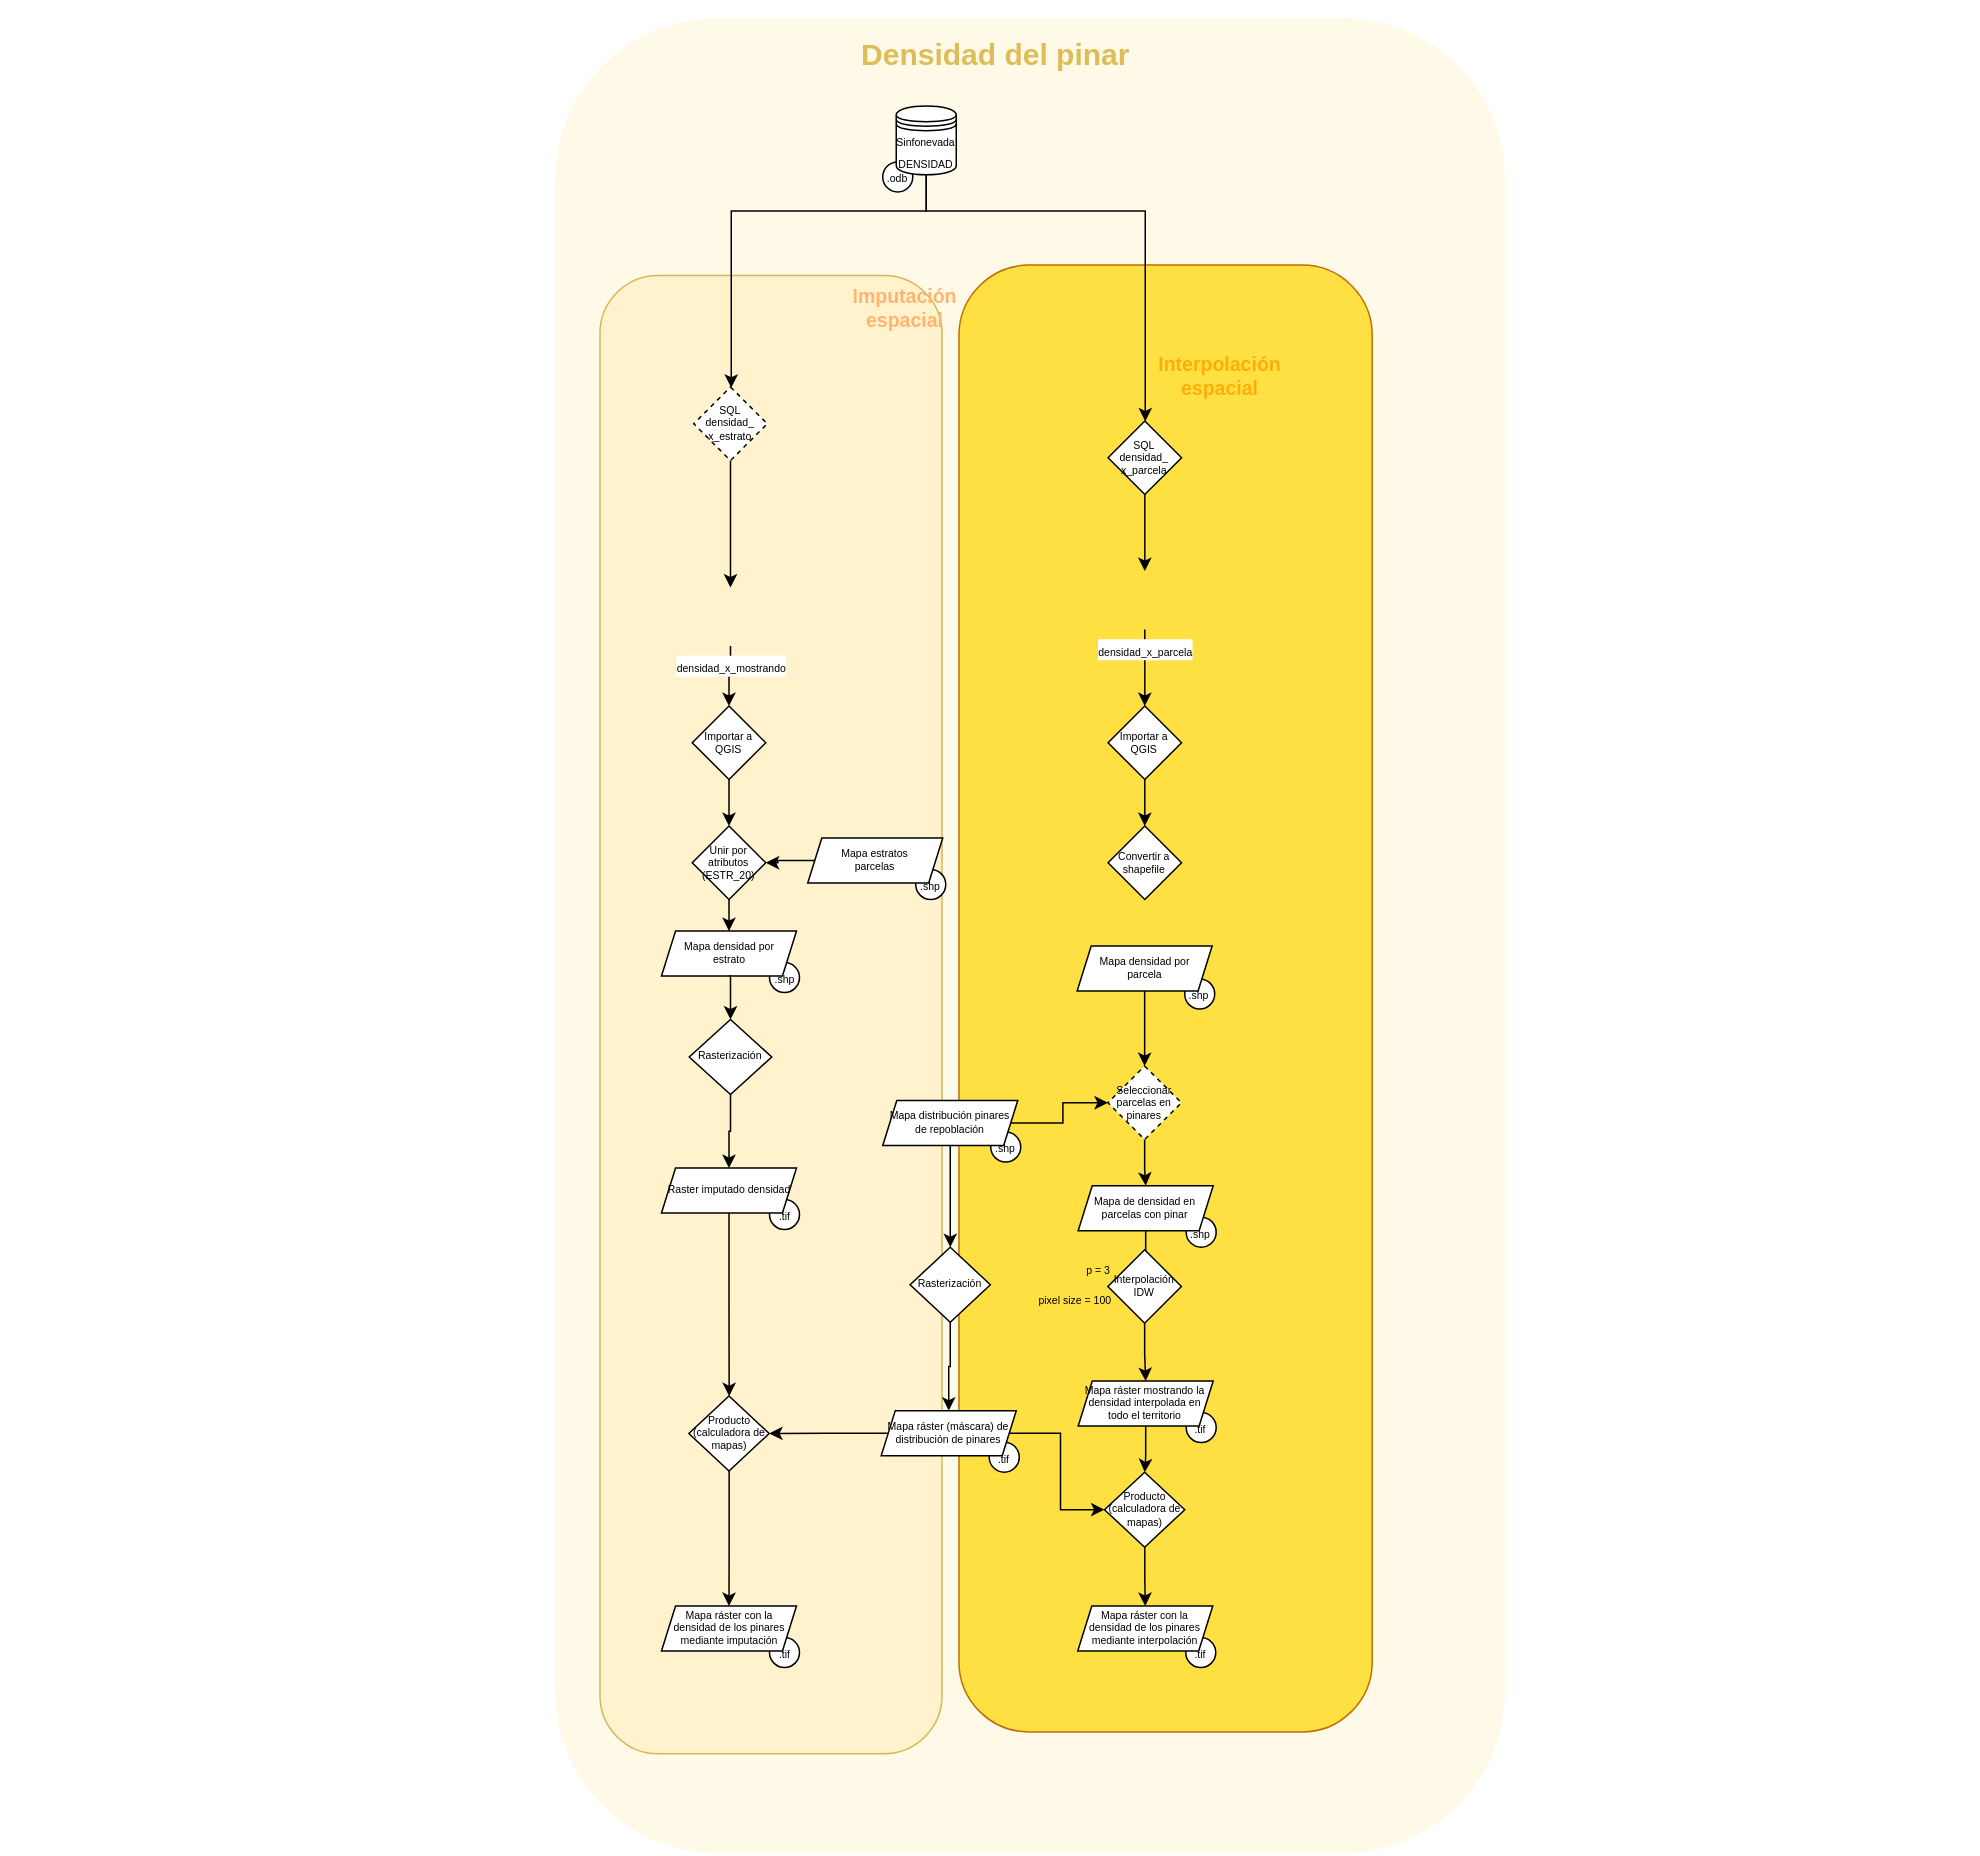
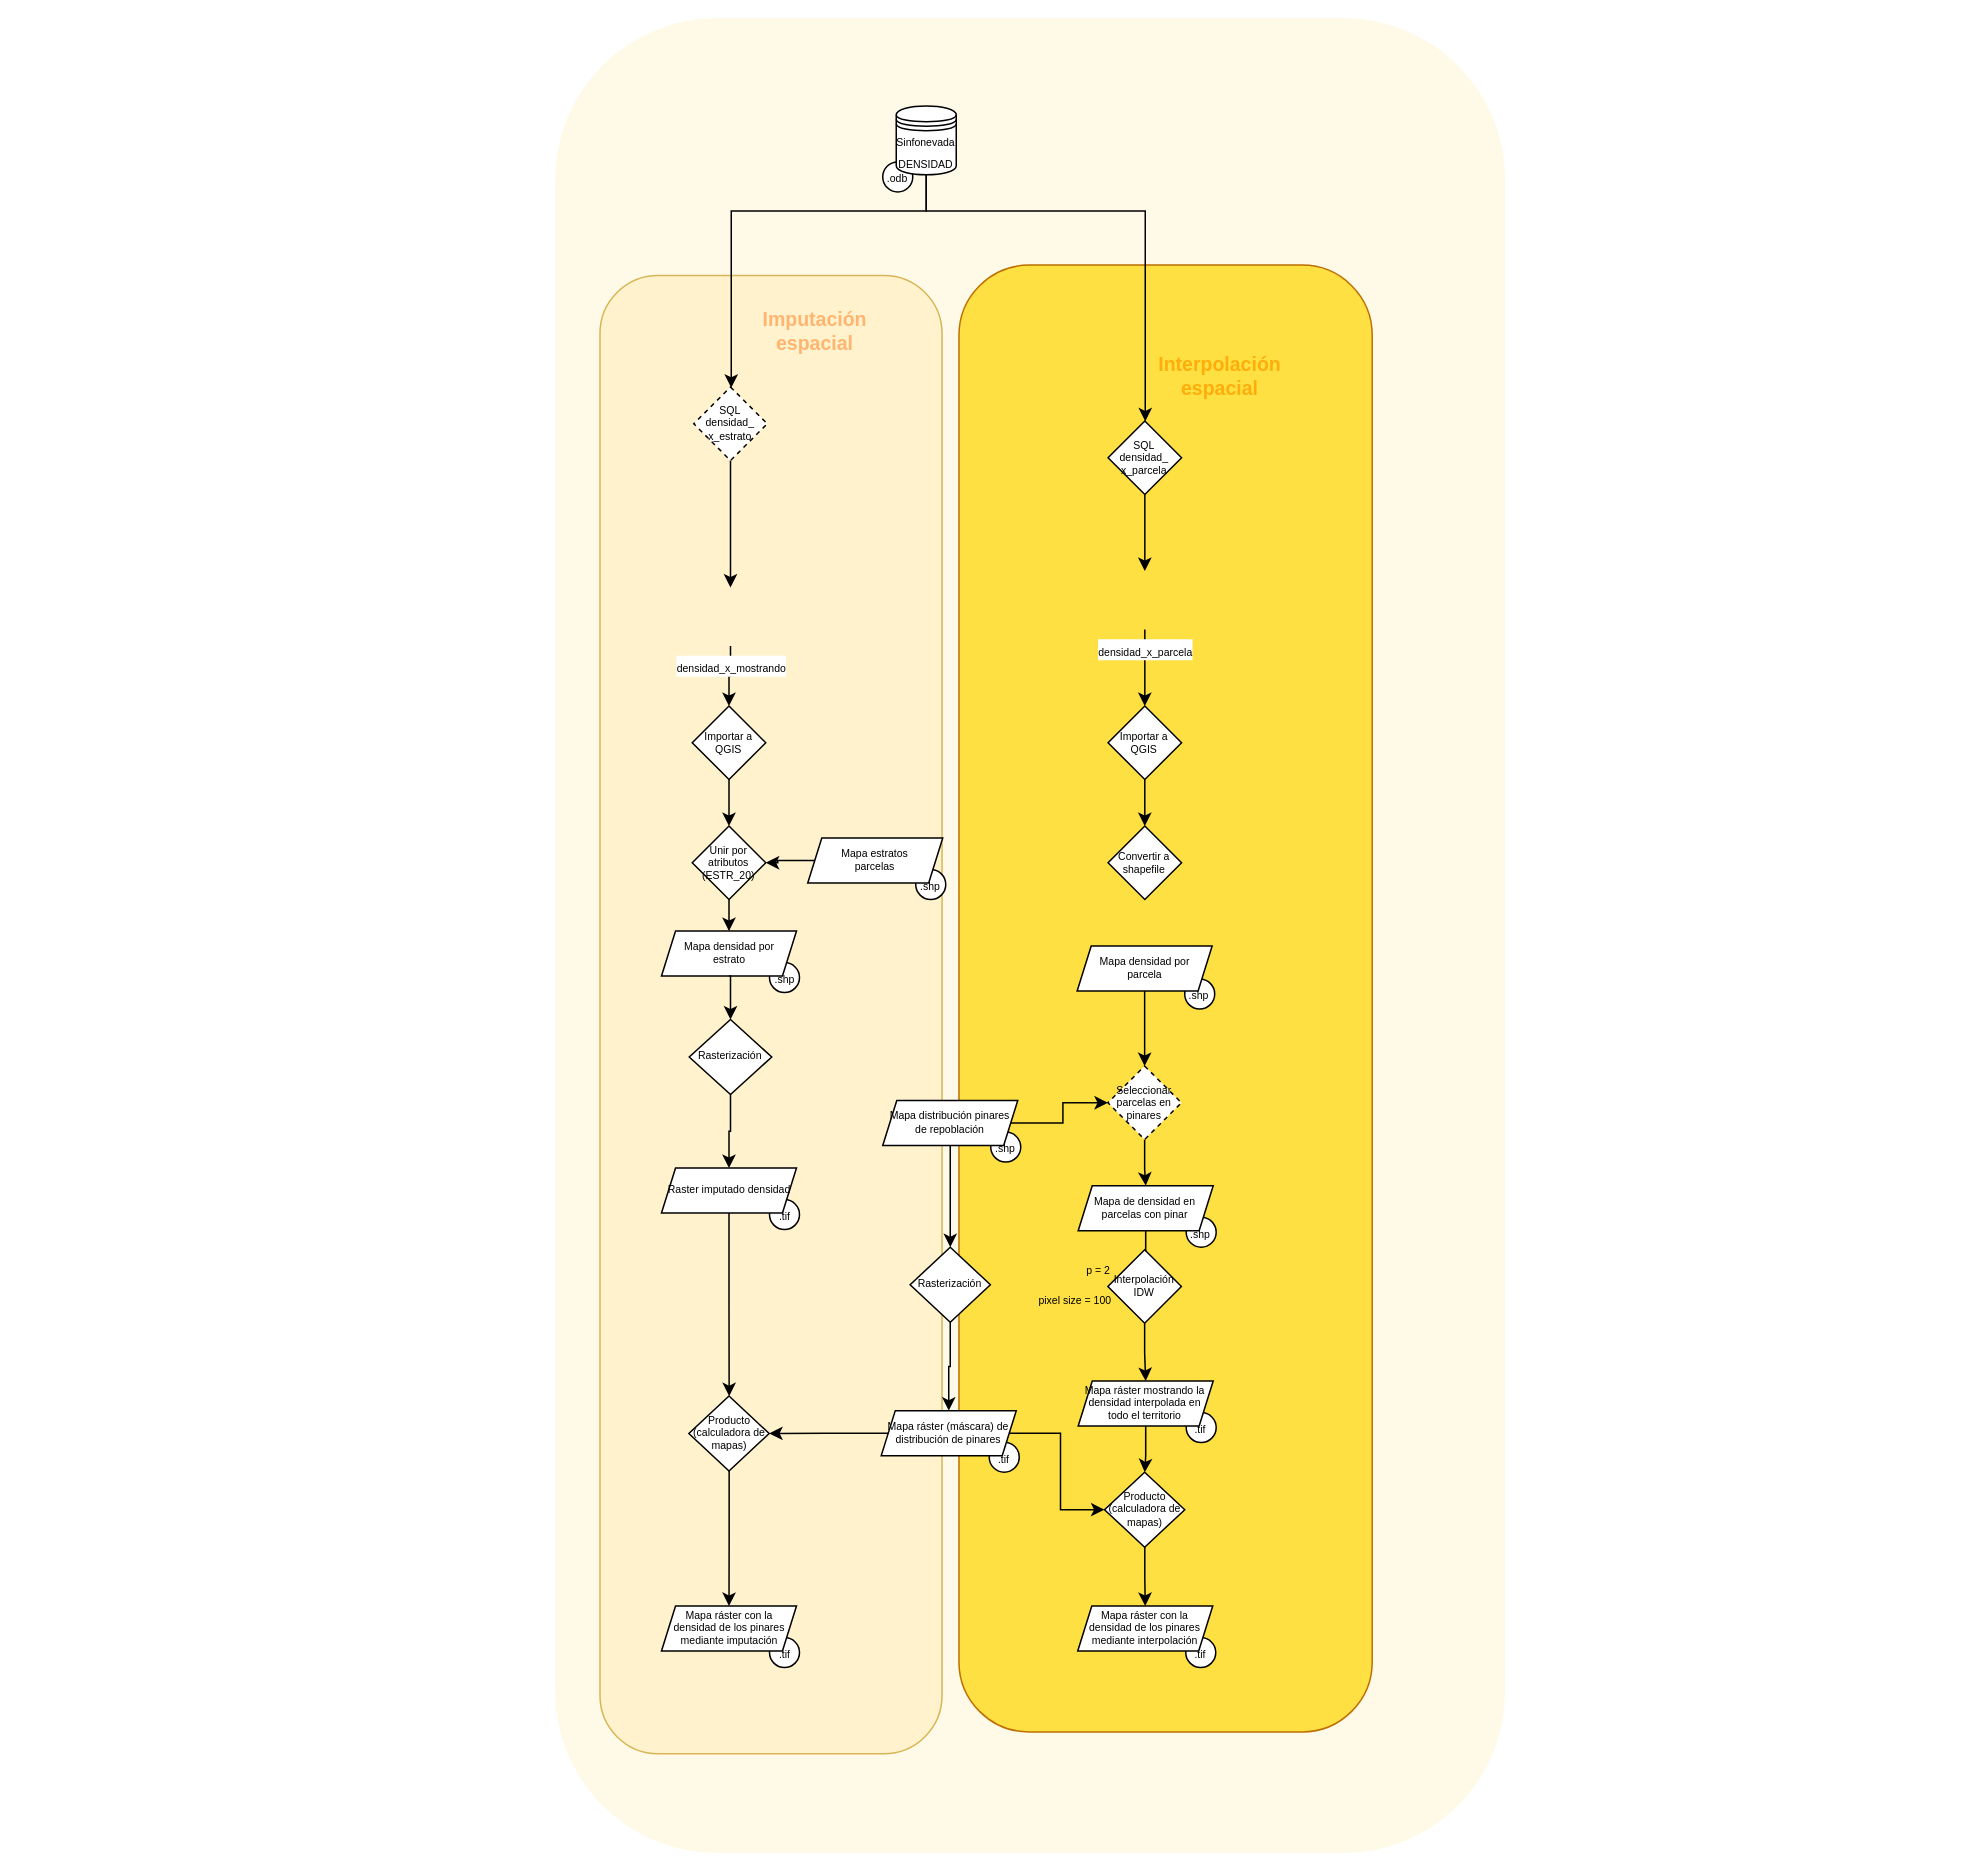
node "Densidad del pinar": removed
node "Imputación espacial": moved (905, 308) -> (815, 331)
node "p = 3": label "p = 3" -> "p = 2"
